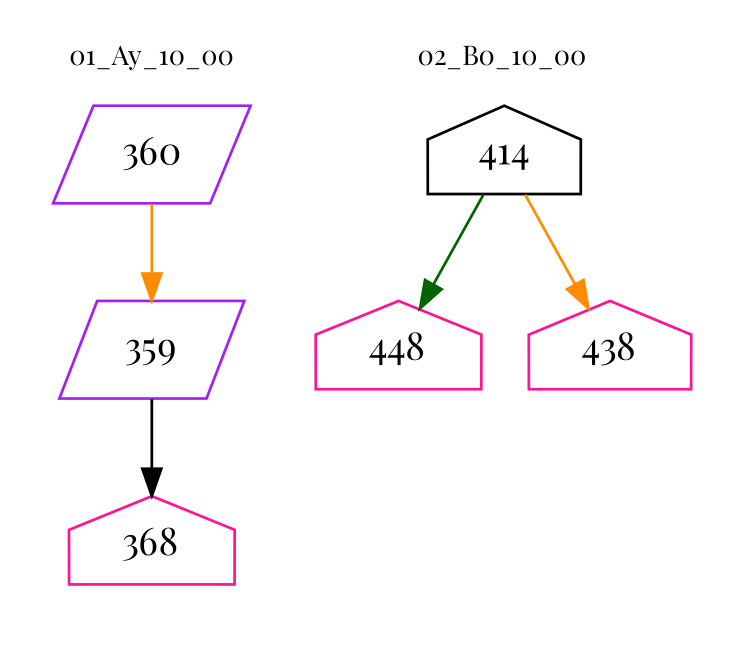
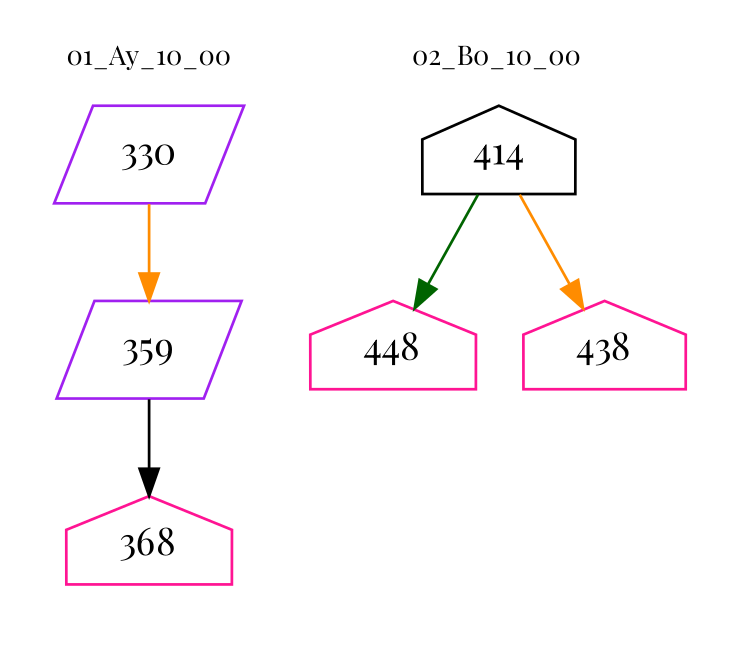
node "360": label "360" -> "330"
